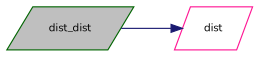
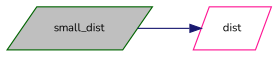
node "dist_dist": label "dist_dist" -> "small_dist"
